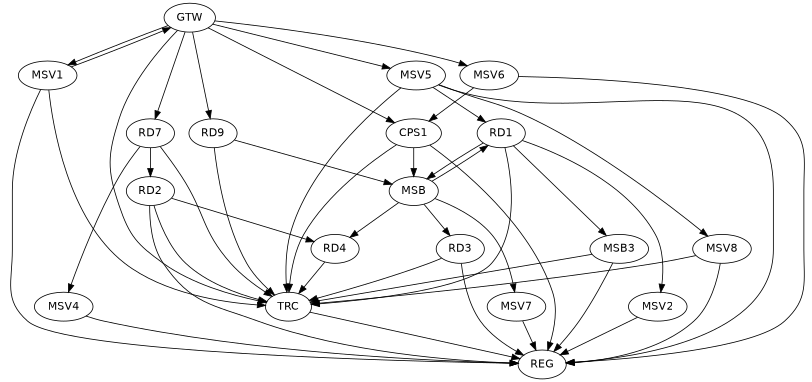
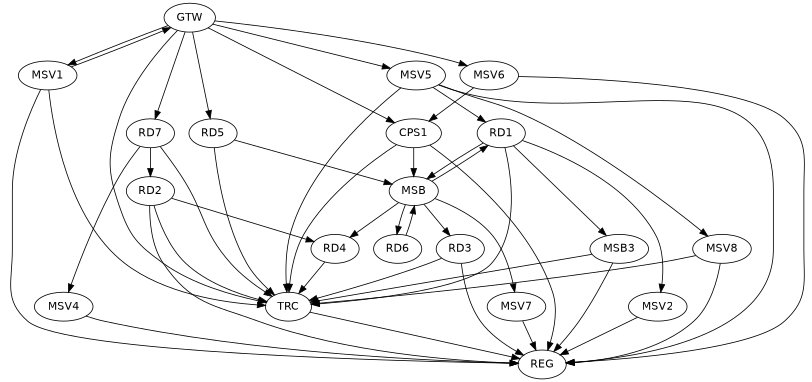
node "RD9": label "RD9" -> "RD5"
node "RD6": added
